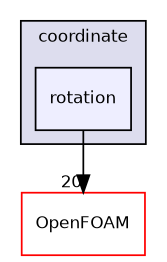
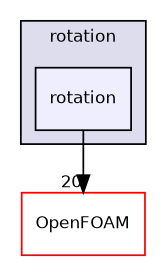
cluster "coordinate": label "coordinate" -> "rotation"
